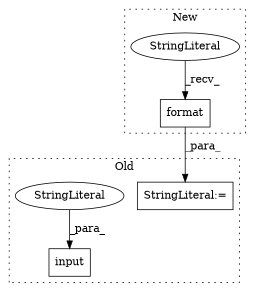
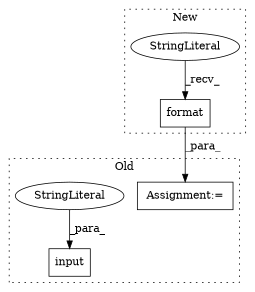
node "StringLiteral:=": label "StringLiteral:=" -> "Assignment:="
